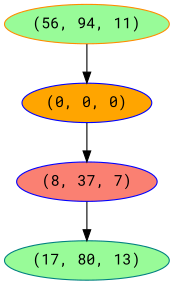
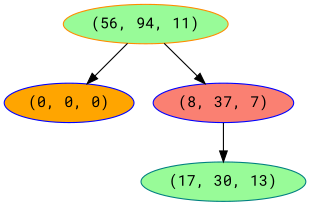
edge "(0, 0, 0)" -> "(8, 37, 7)": now "(56, 94, 11)" -> "(8, 37, 7)"
node "(17, 80, 13)": label "(17, 80, 13)" -> "(17, 30, 13)"
